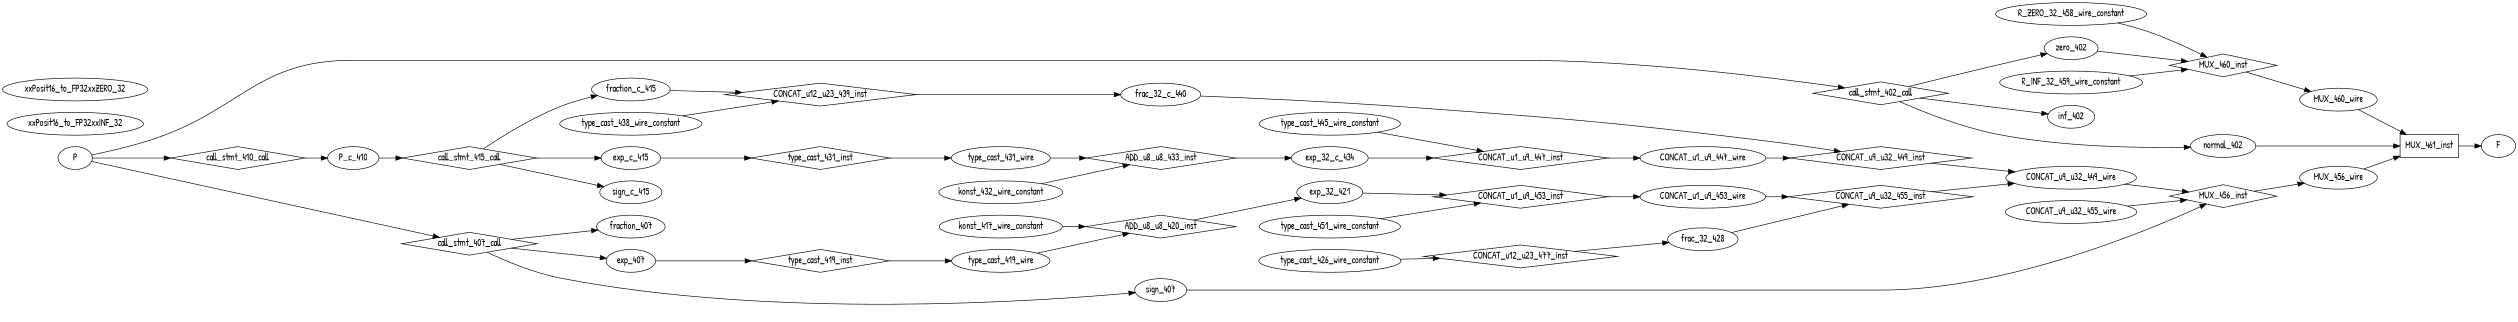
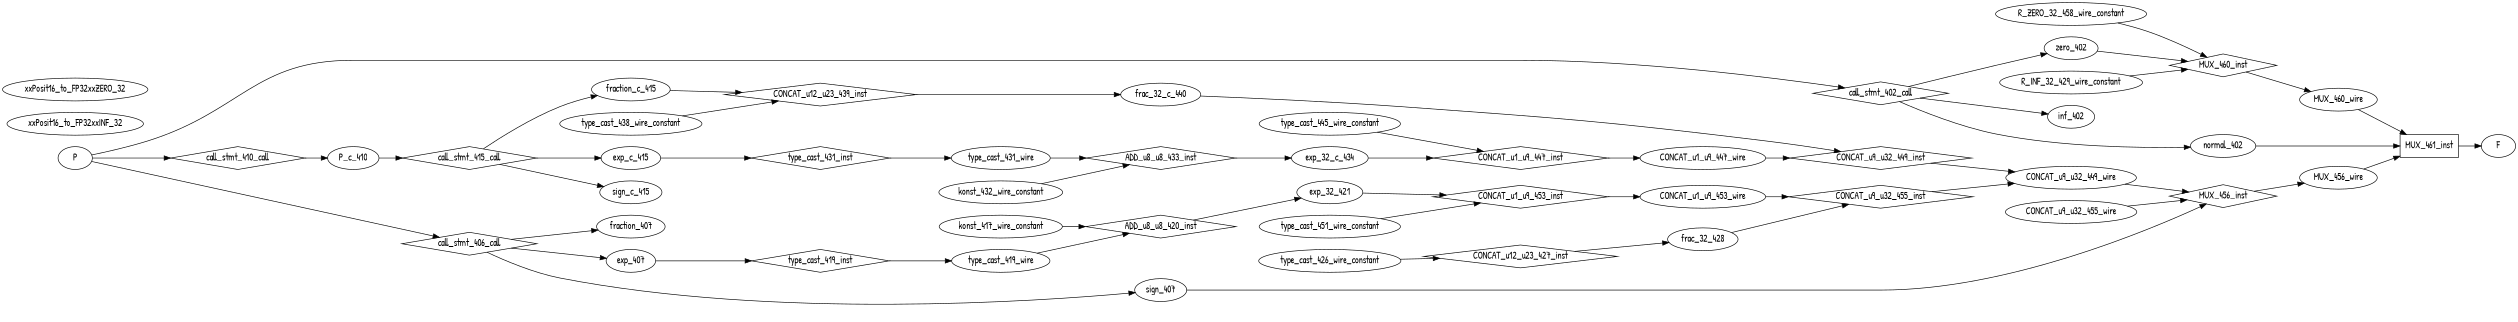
node "R_INF_32_459_wire_constant": label "R_INF_32_459_wire_constant" -> "R_INF_32_429_wire_constant"
node "call_stmt_407_call": label "call_stmt_407_call" -> "call_stmt_406_call"
node "CONCAT_u12_u23_477_inst": label "CONCAT_u12_u23_477_inst" -> "CONCAT_u12_u23_427_inst"
